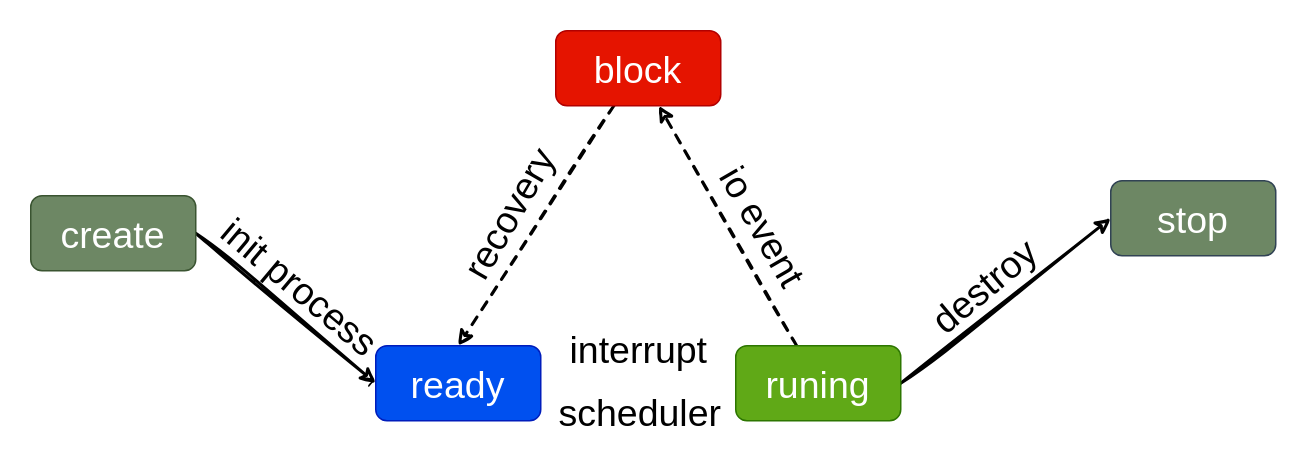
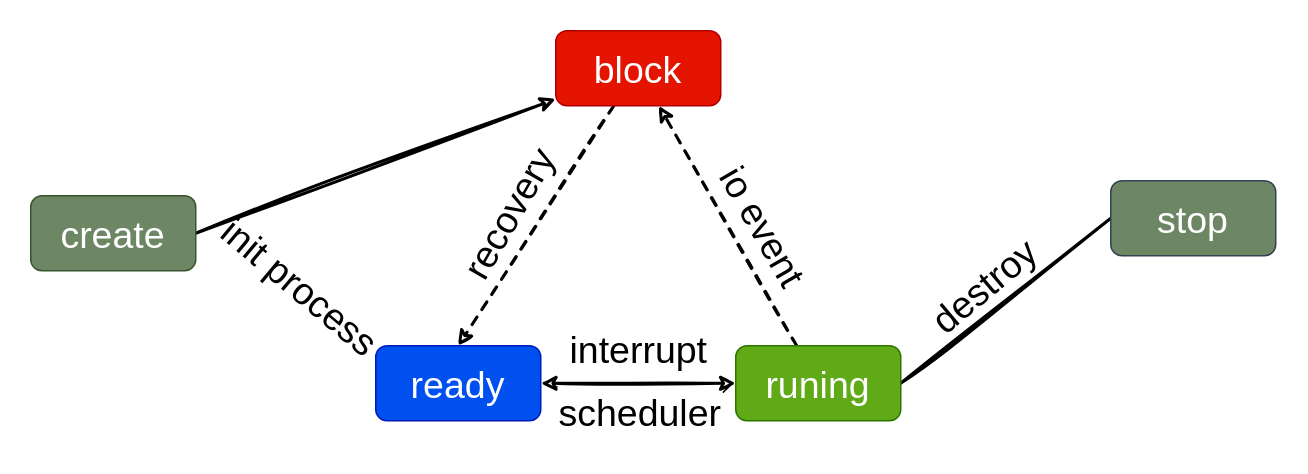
edge "runing" -> "stop": arrowhead classic -> none
edge "create" -> "ready": now "create" -> "block"
edge "ready" -- "runing": added
